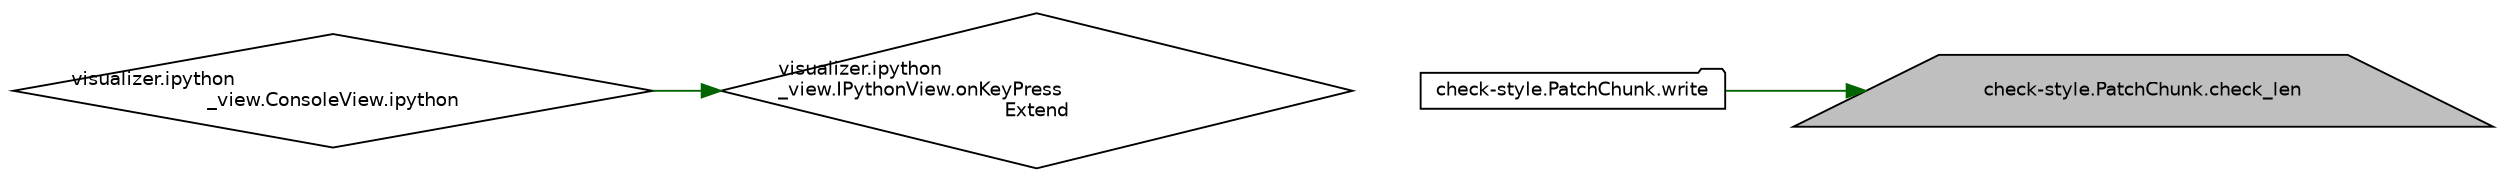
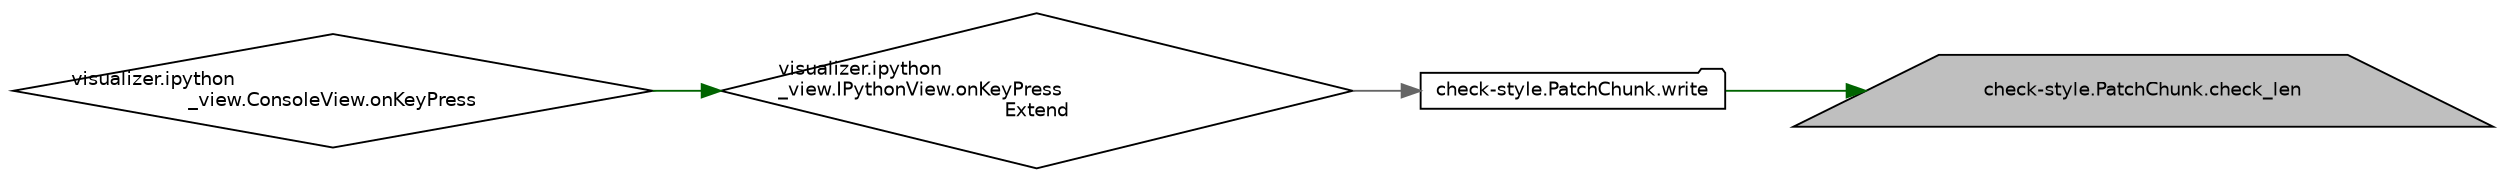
node "visualizer.ipython _view.ConsoleView.ipython": label "visualizer.ipython _view.ConsoleView.ipython" -> "visualizer.ipython _view.ConsoleView.onKeyPress"
edge "visualizer.ipython _view.IPythonView.onKeyPress Extend" -> "check-style.PatchChunk.write": added
